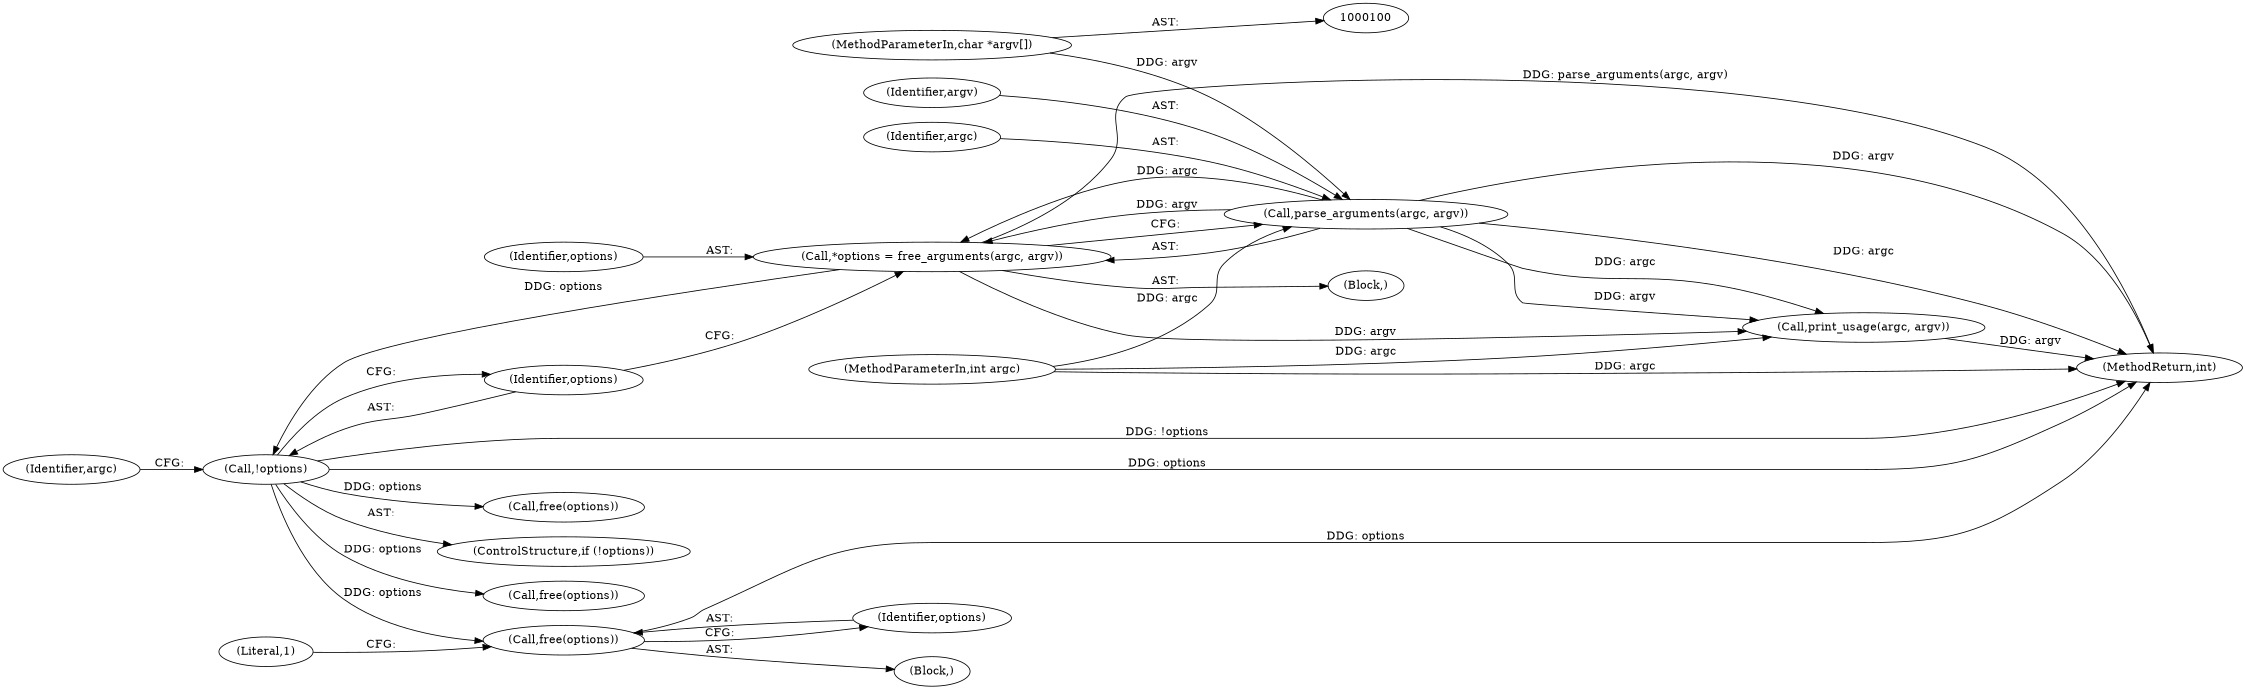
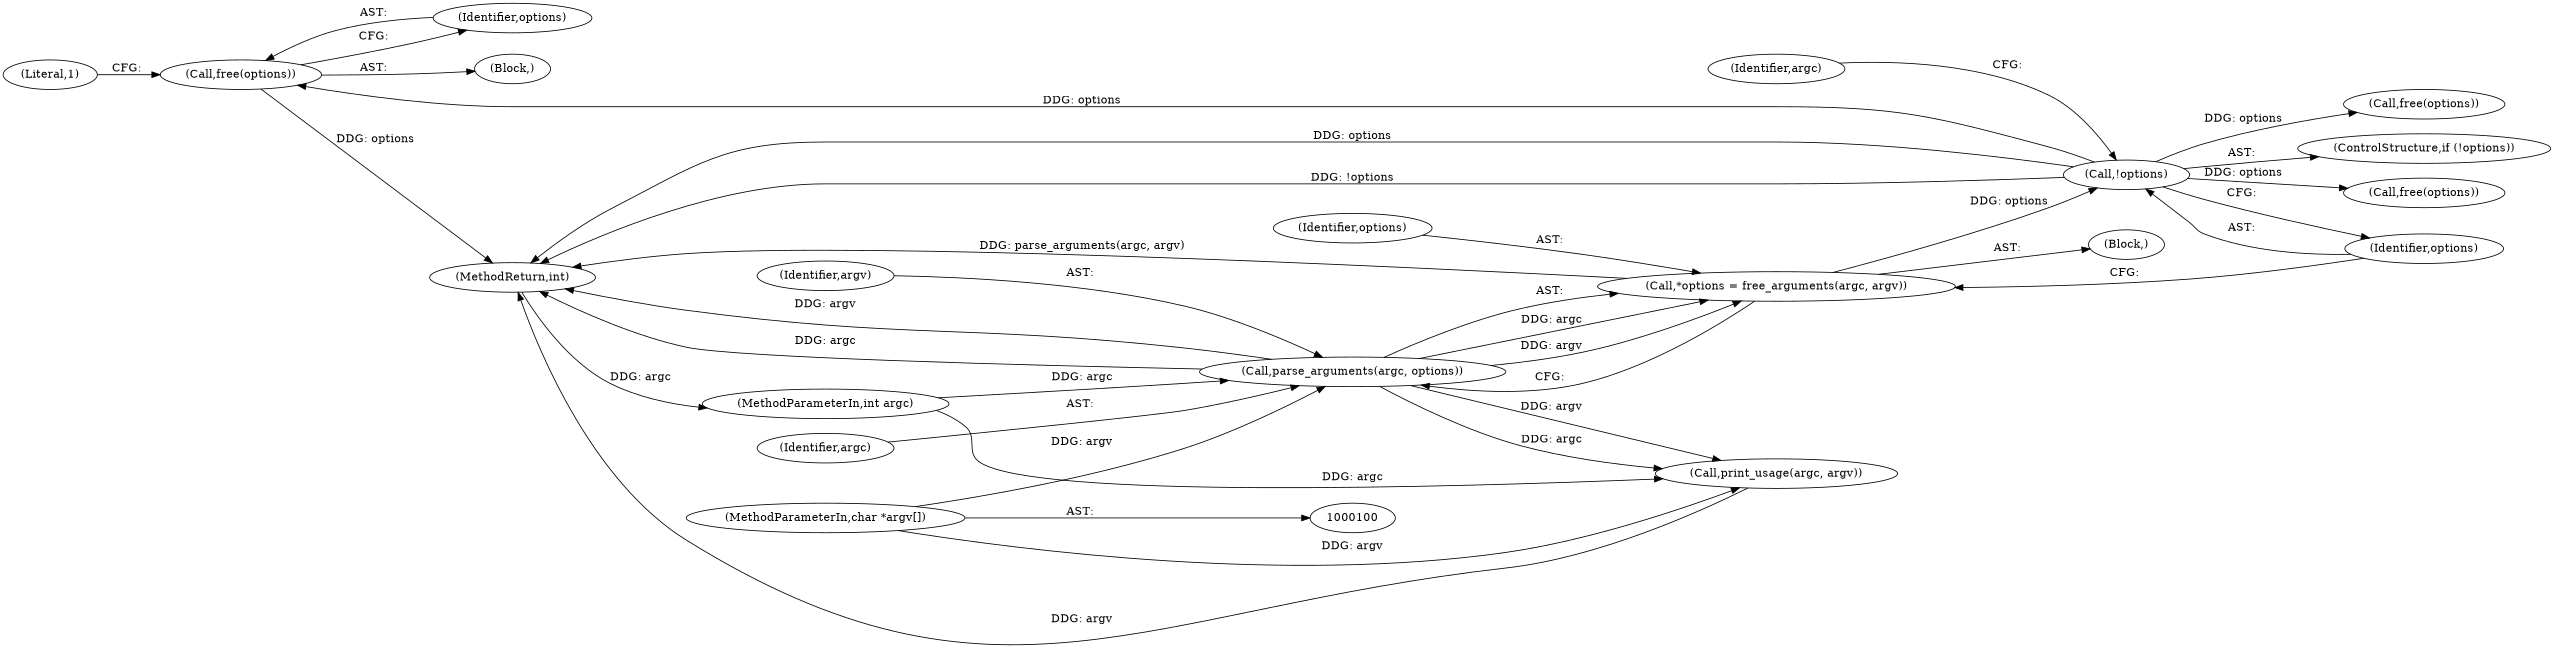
node "(Call,parse_arguments(argc, argv))": label "(Call,parse_arguments(argc, argv))" -> "(Call,parse_arguments(argc, options))"
edge "(Call,*options = free_arguments(argc, argv))" -> "(Call,print_usage(argc, argv))": now "(MethodParameterIn,char *argv[])" -> "(Call,print_usage(argc, argv))"
edge "(MethodParameterIn,int argc)" -> "(MethodReturn,int)": reversed
